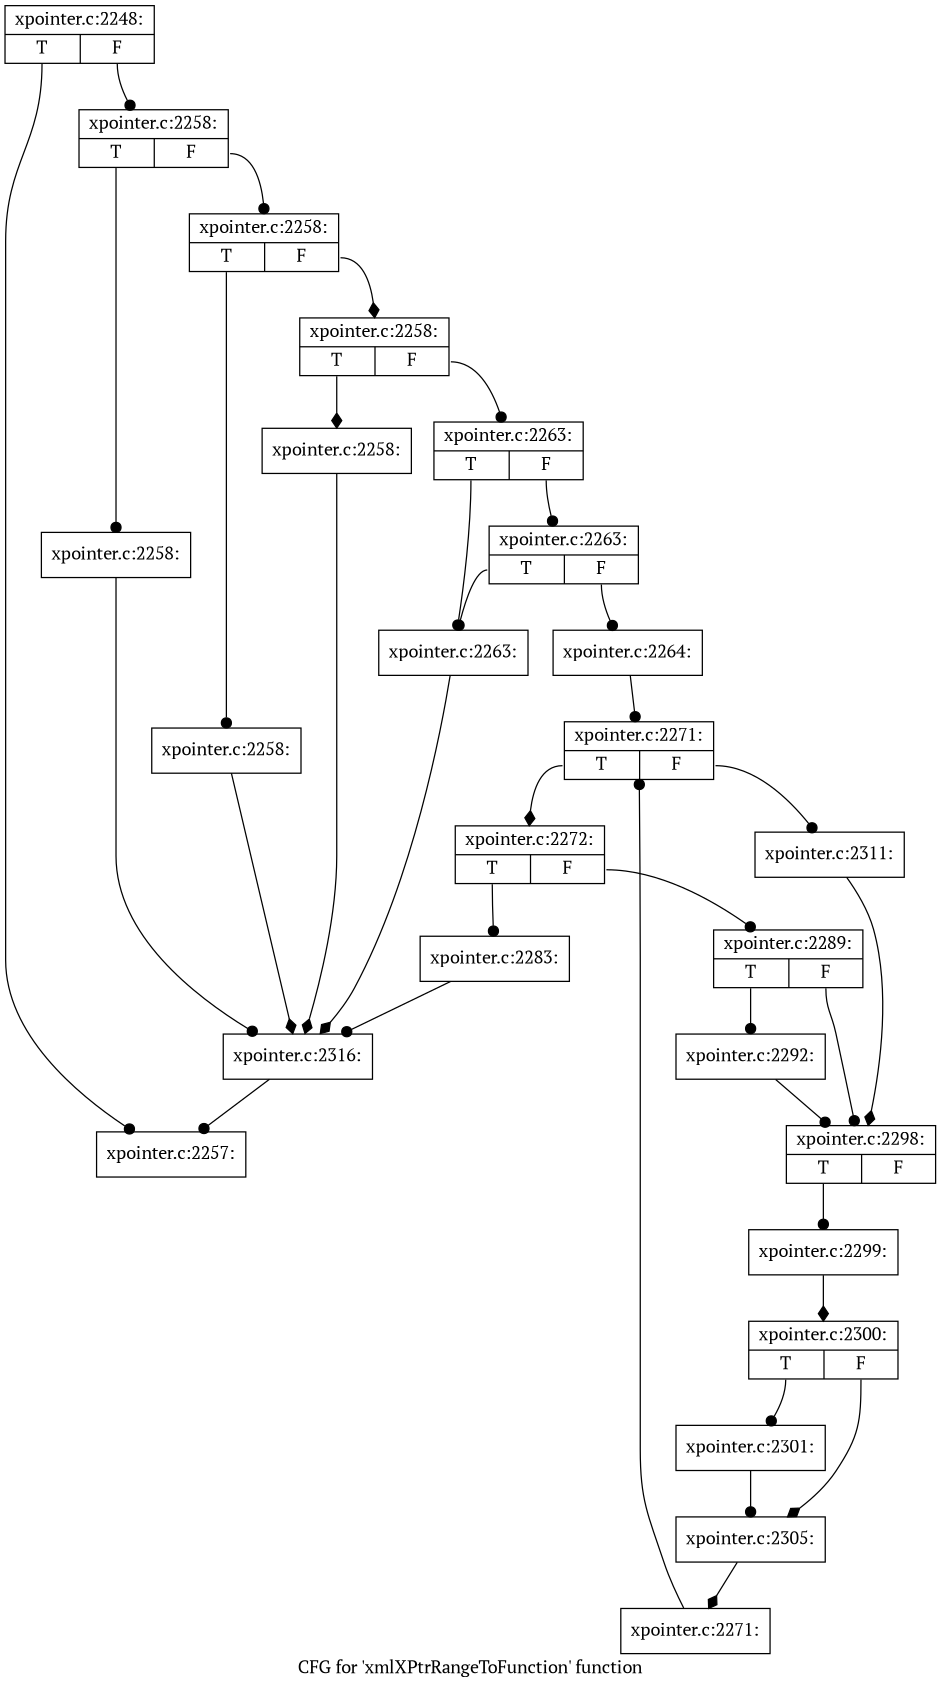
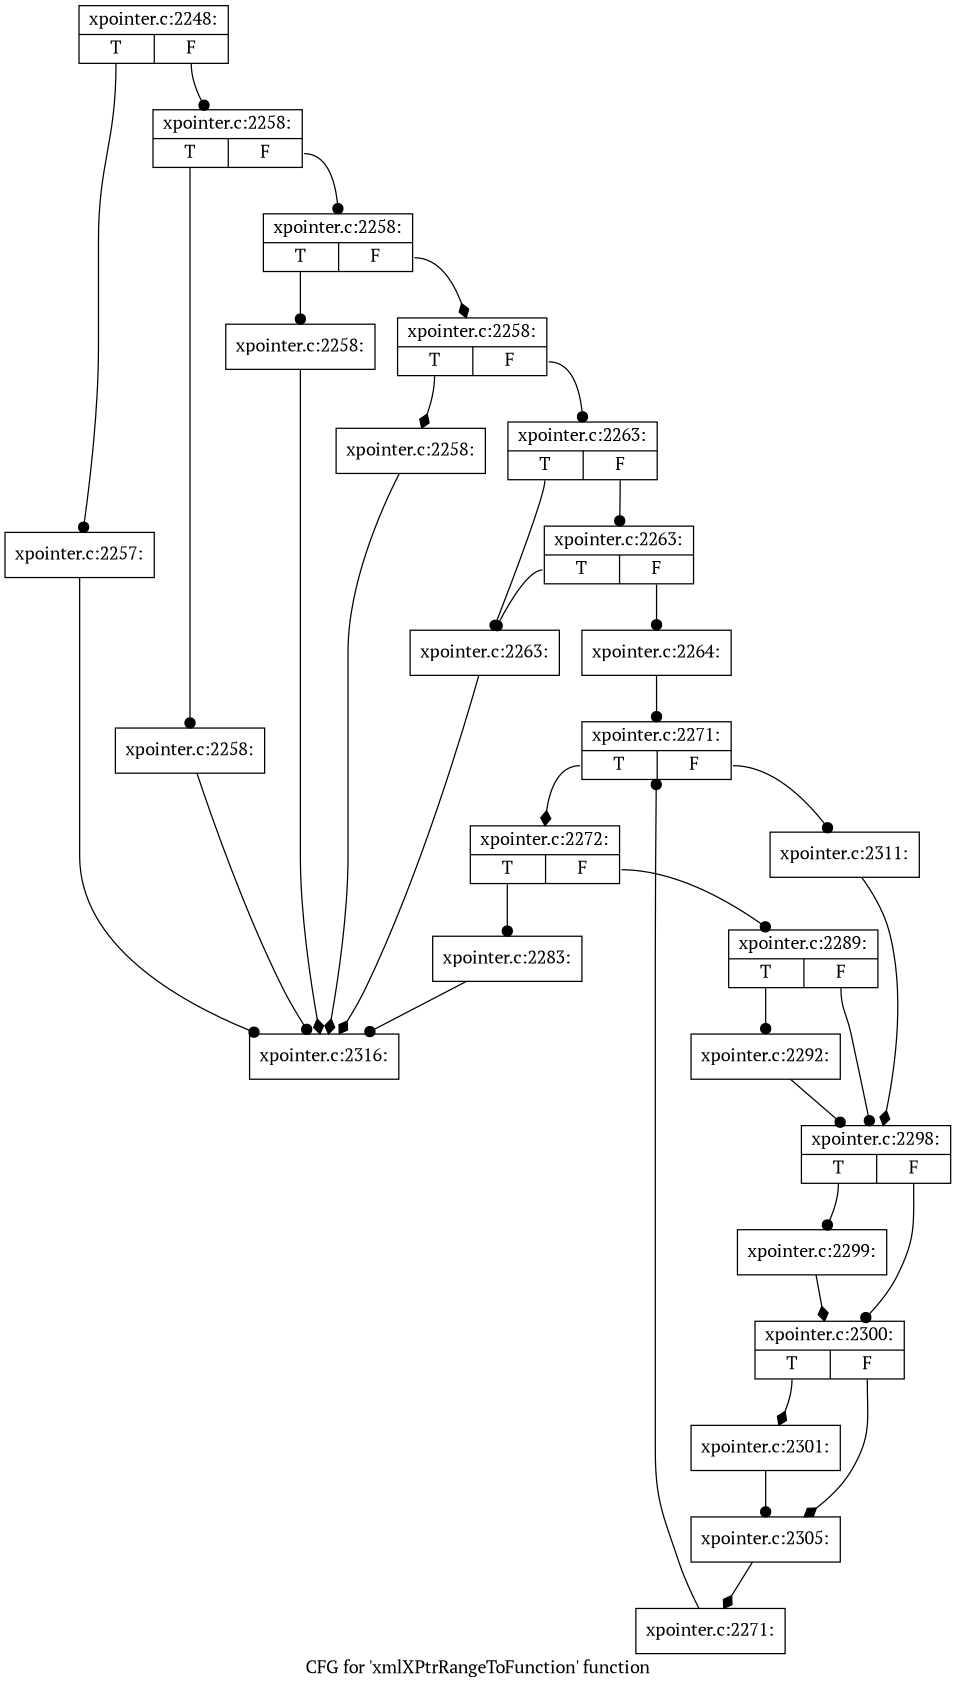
edge "xpointer.c:2316:" -> "xpointer.c:2257:": reversed
edge "xpointer.c:2298:" -> "xpointer.c:2300:": added
edge "xpointer.c:2300:" -> "xpointer.c:2301:": arrowhead dot -> diamond
